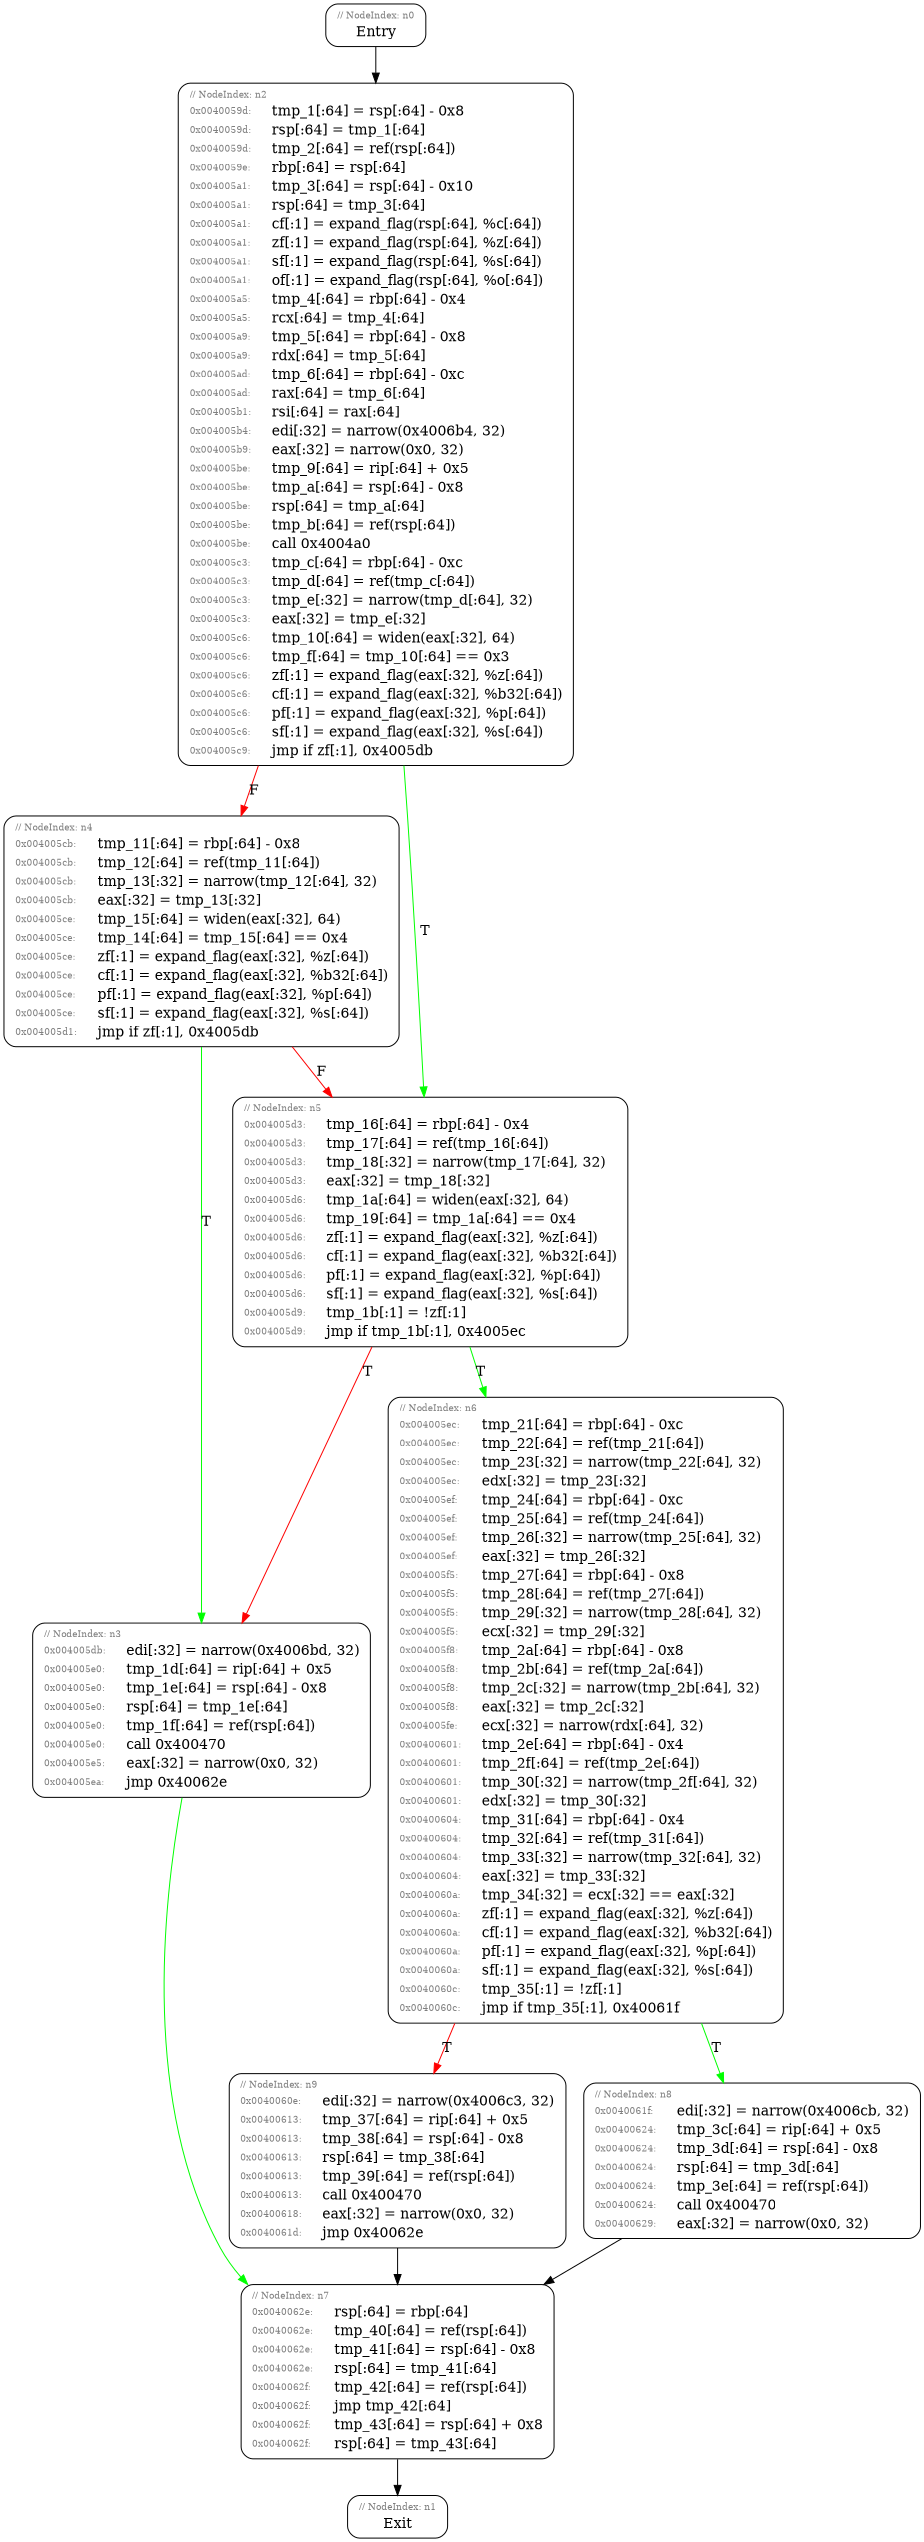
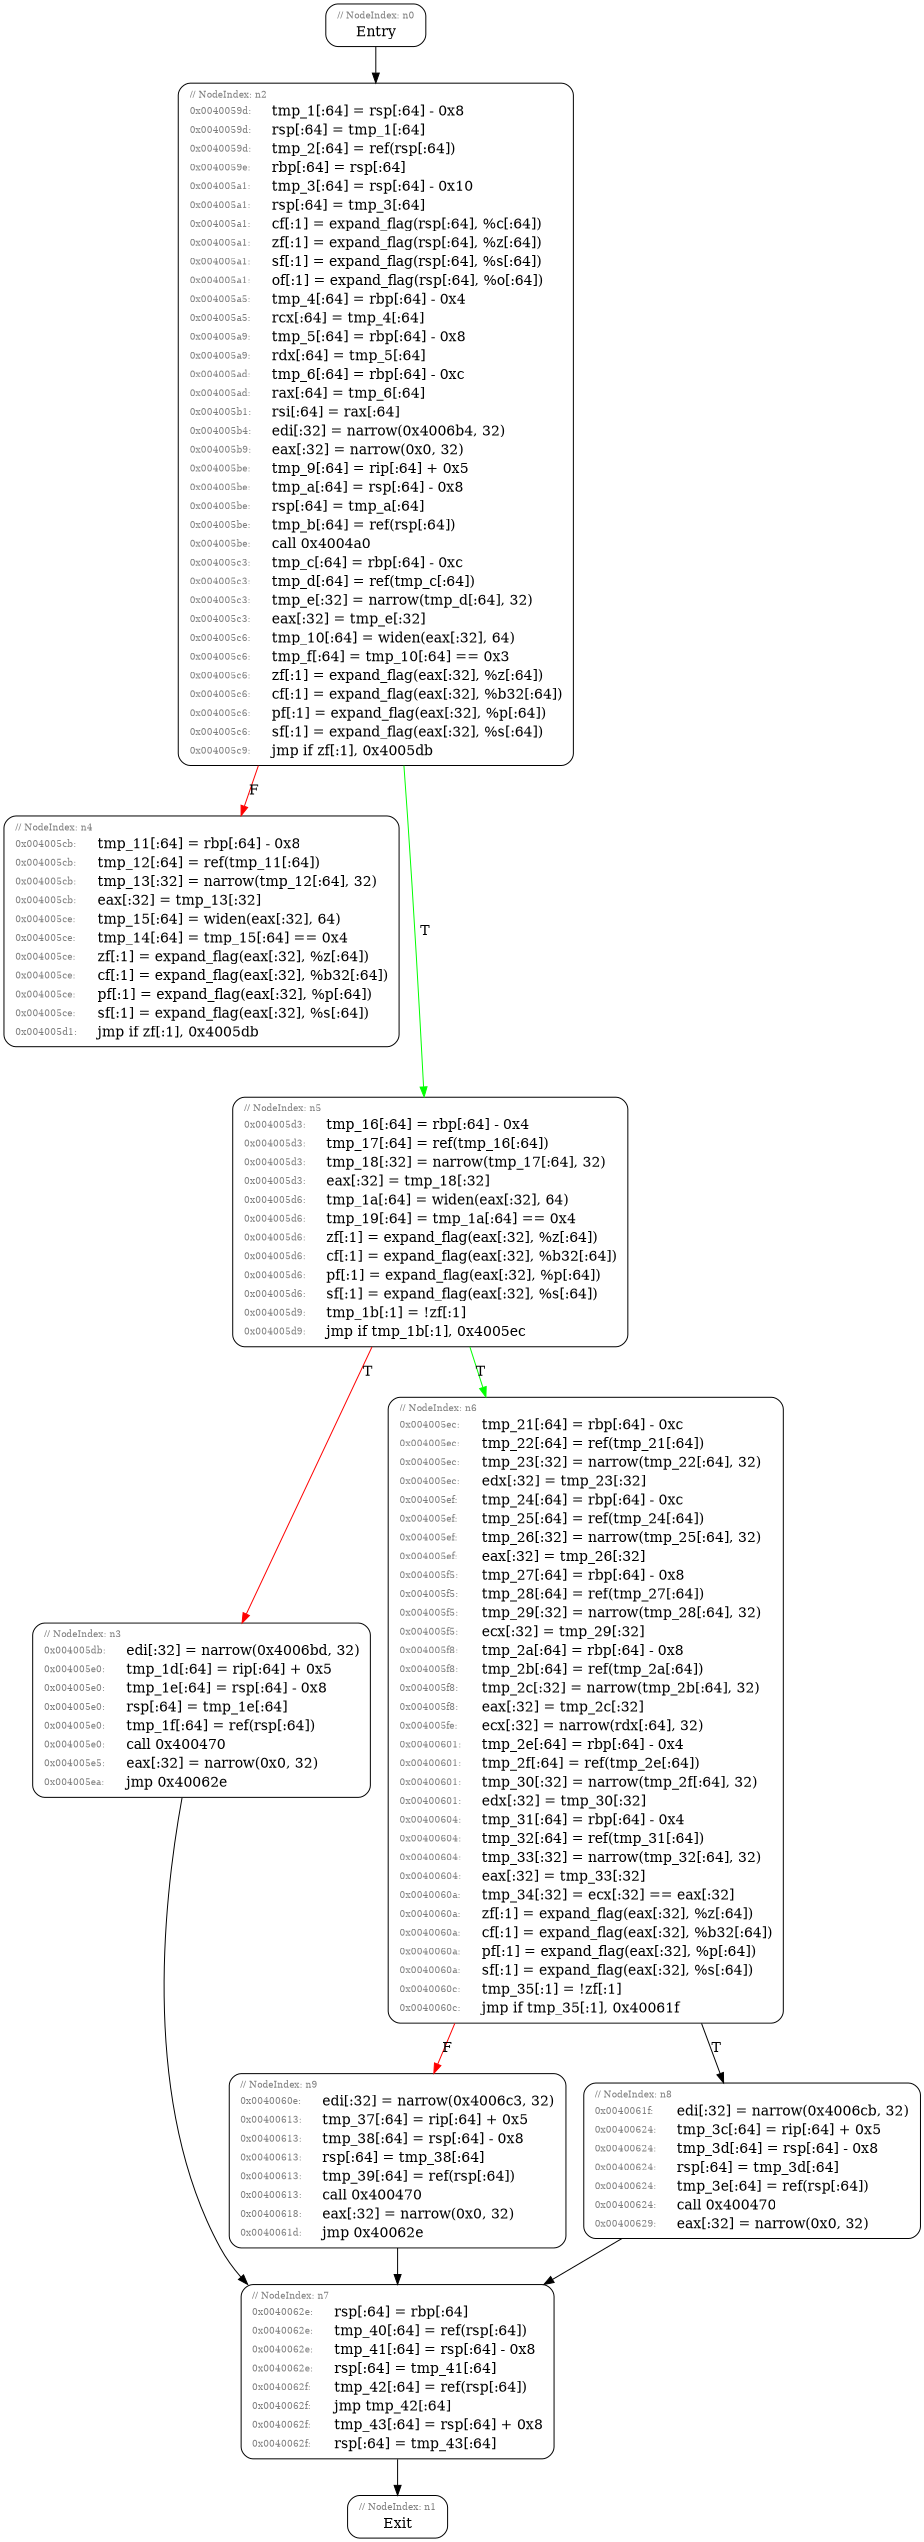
edge "// NodeIndex: n4" -> "// NodeIndex: n5": removed, label "F"
edge "// NodeIndex: n4" -> "// NodeIndex: n3": removed, label "T"
edge "// NodeIndex: n3" -> "// NodeIndex: n7": color green -> black
edge "// NodeIndex: n6" -> "// NodeIndex: n9": label "T" -> "F"
edge "// NodeIndex: n6" -> "// NodeIndex: n8": color green -> black
